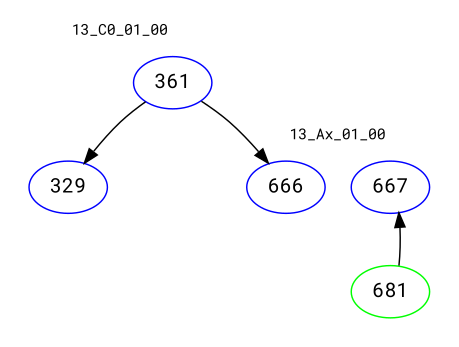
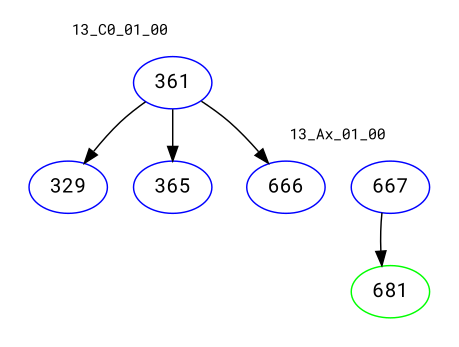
node "365": added
edge "681" -> "667": reversed
